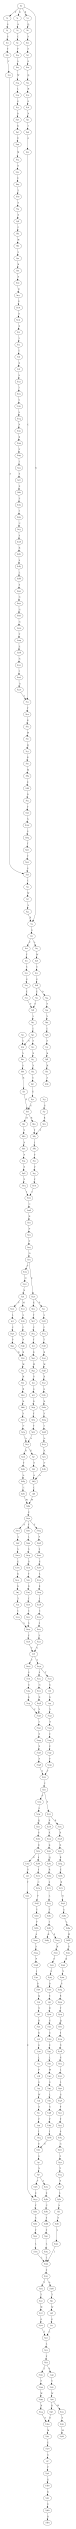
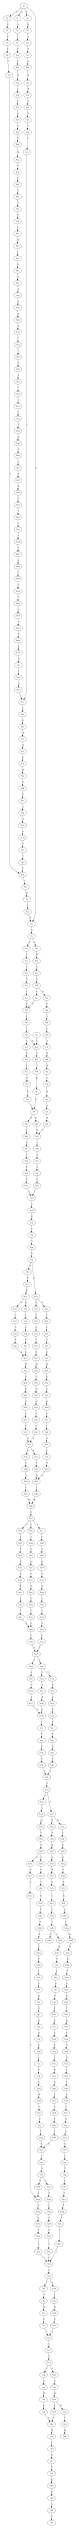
edge "S68" -> "S73": added, label "K"
